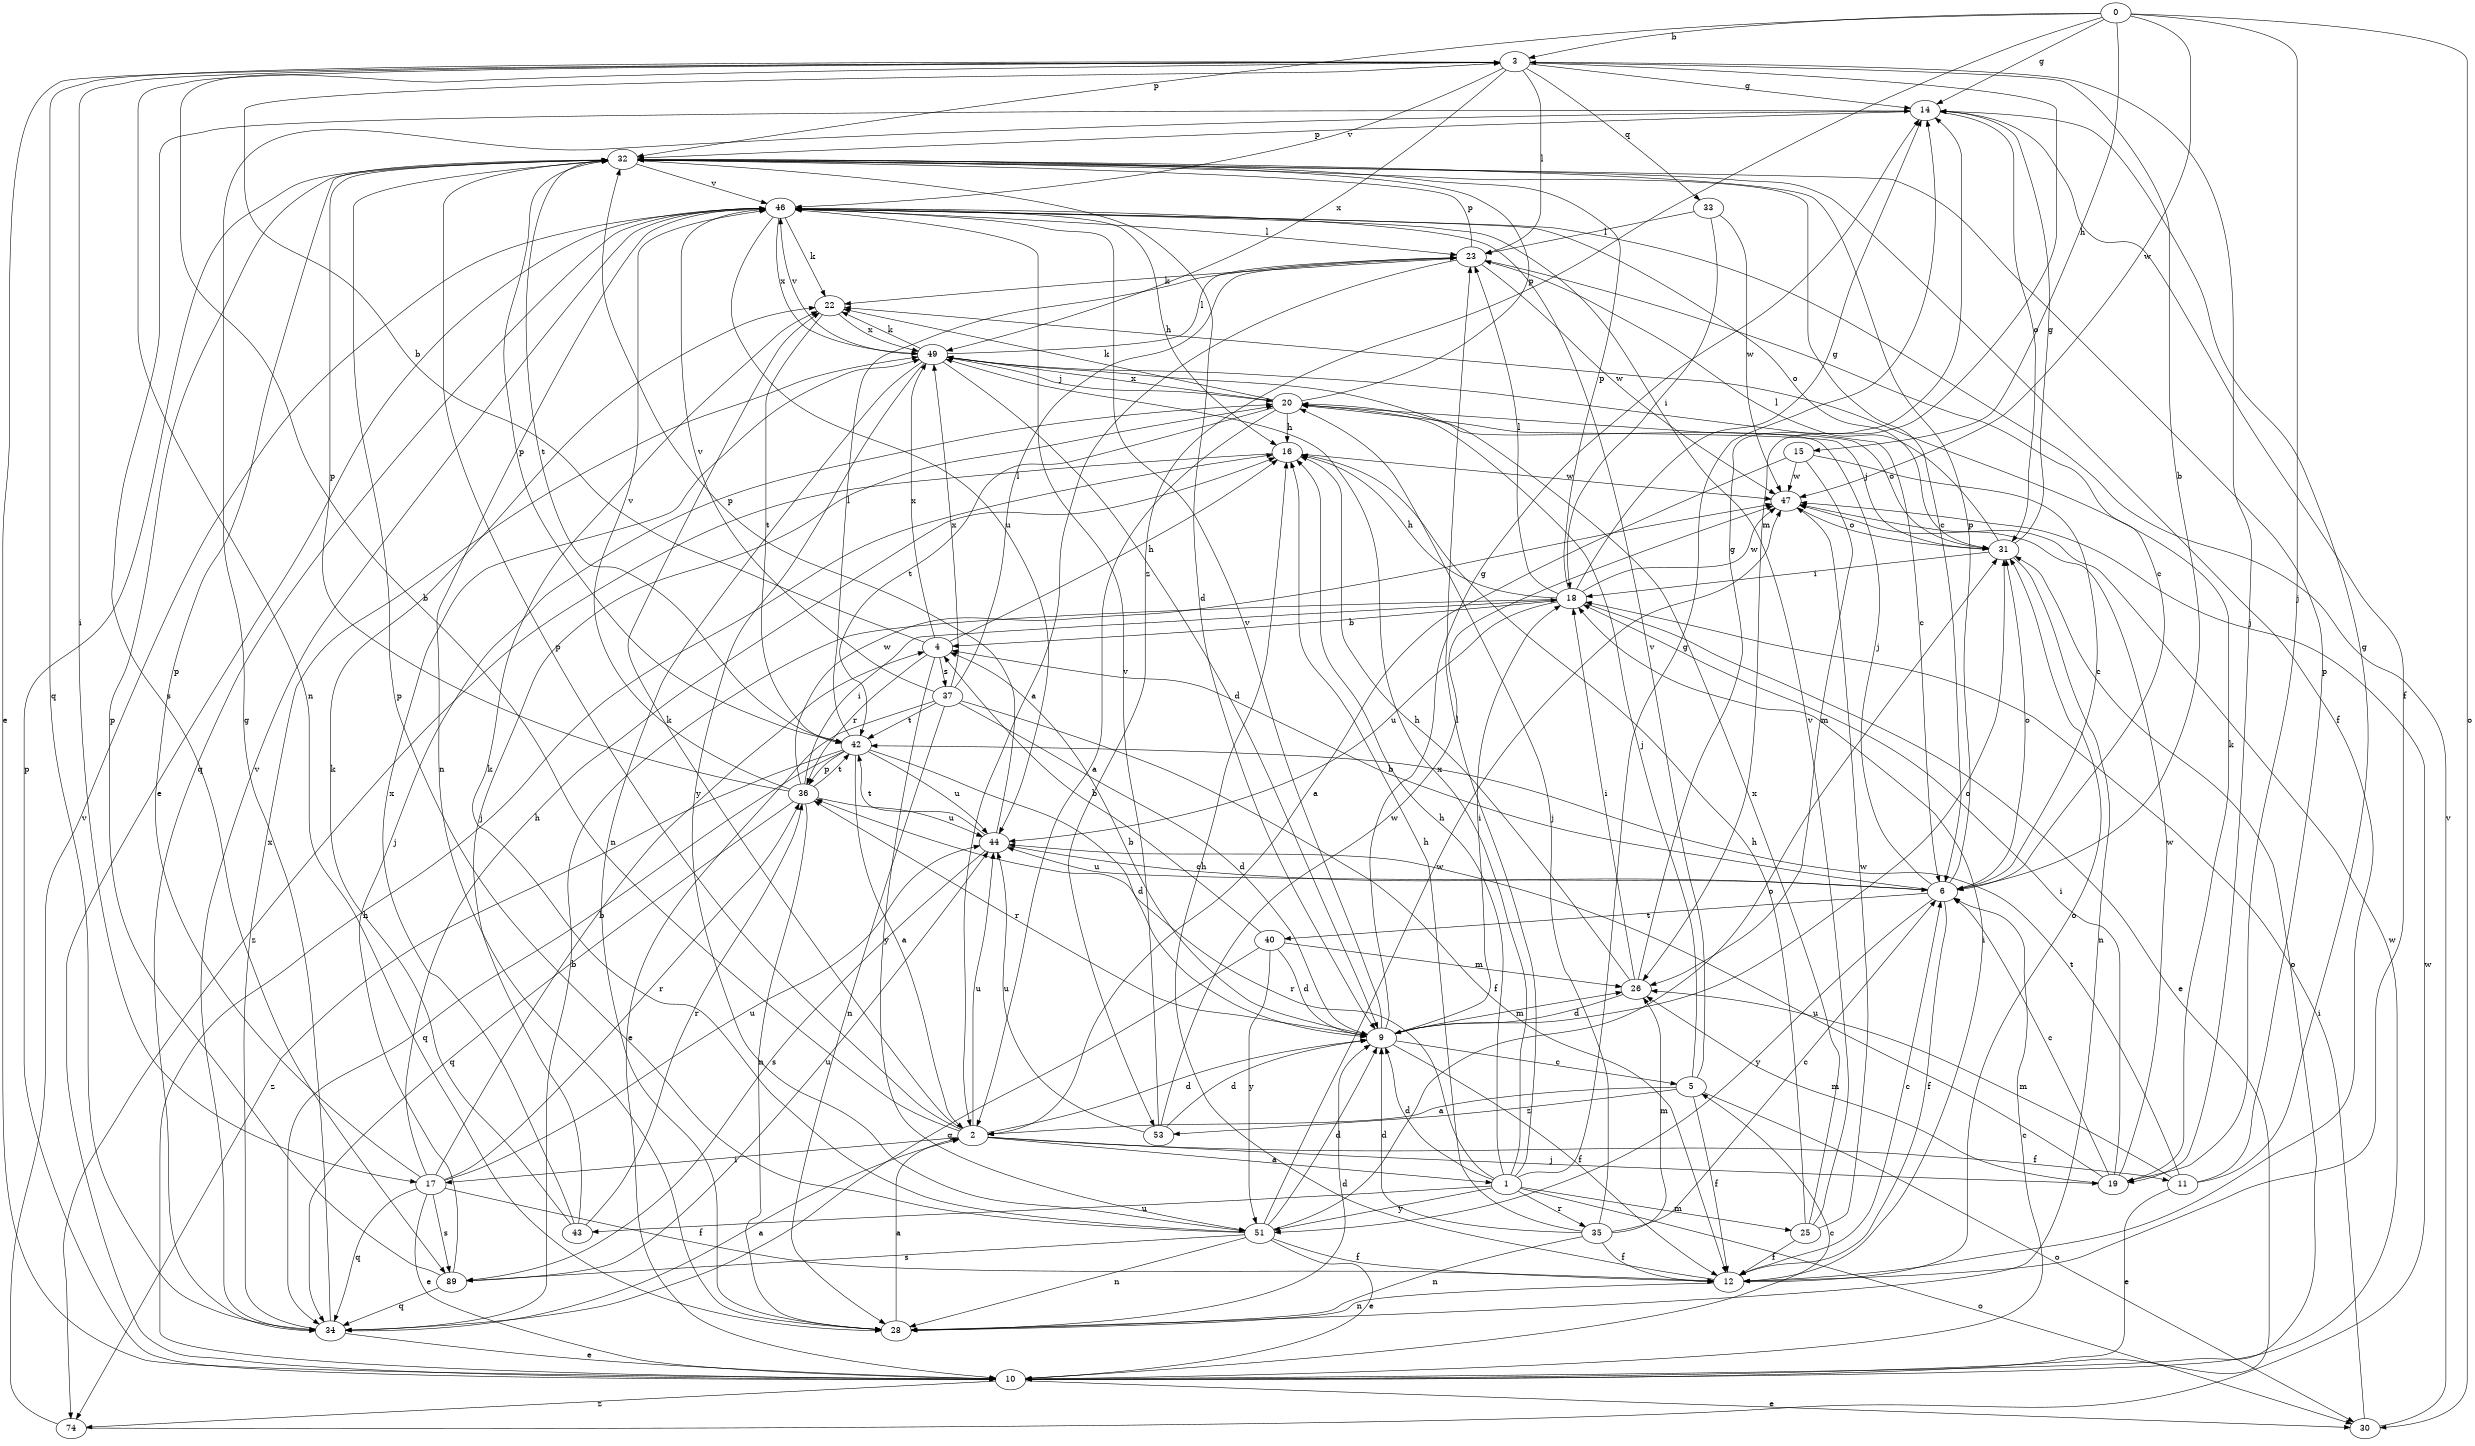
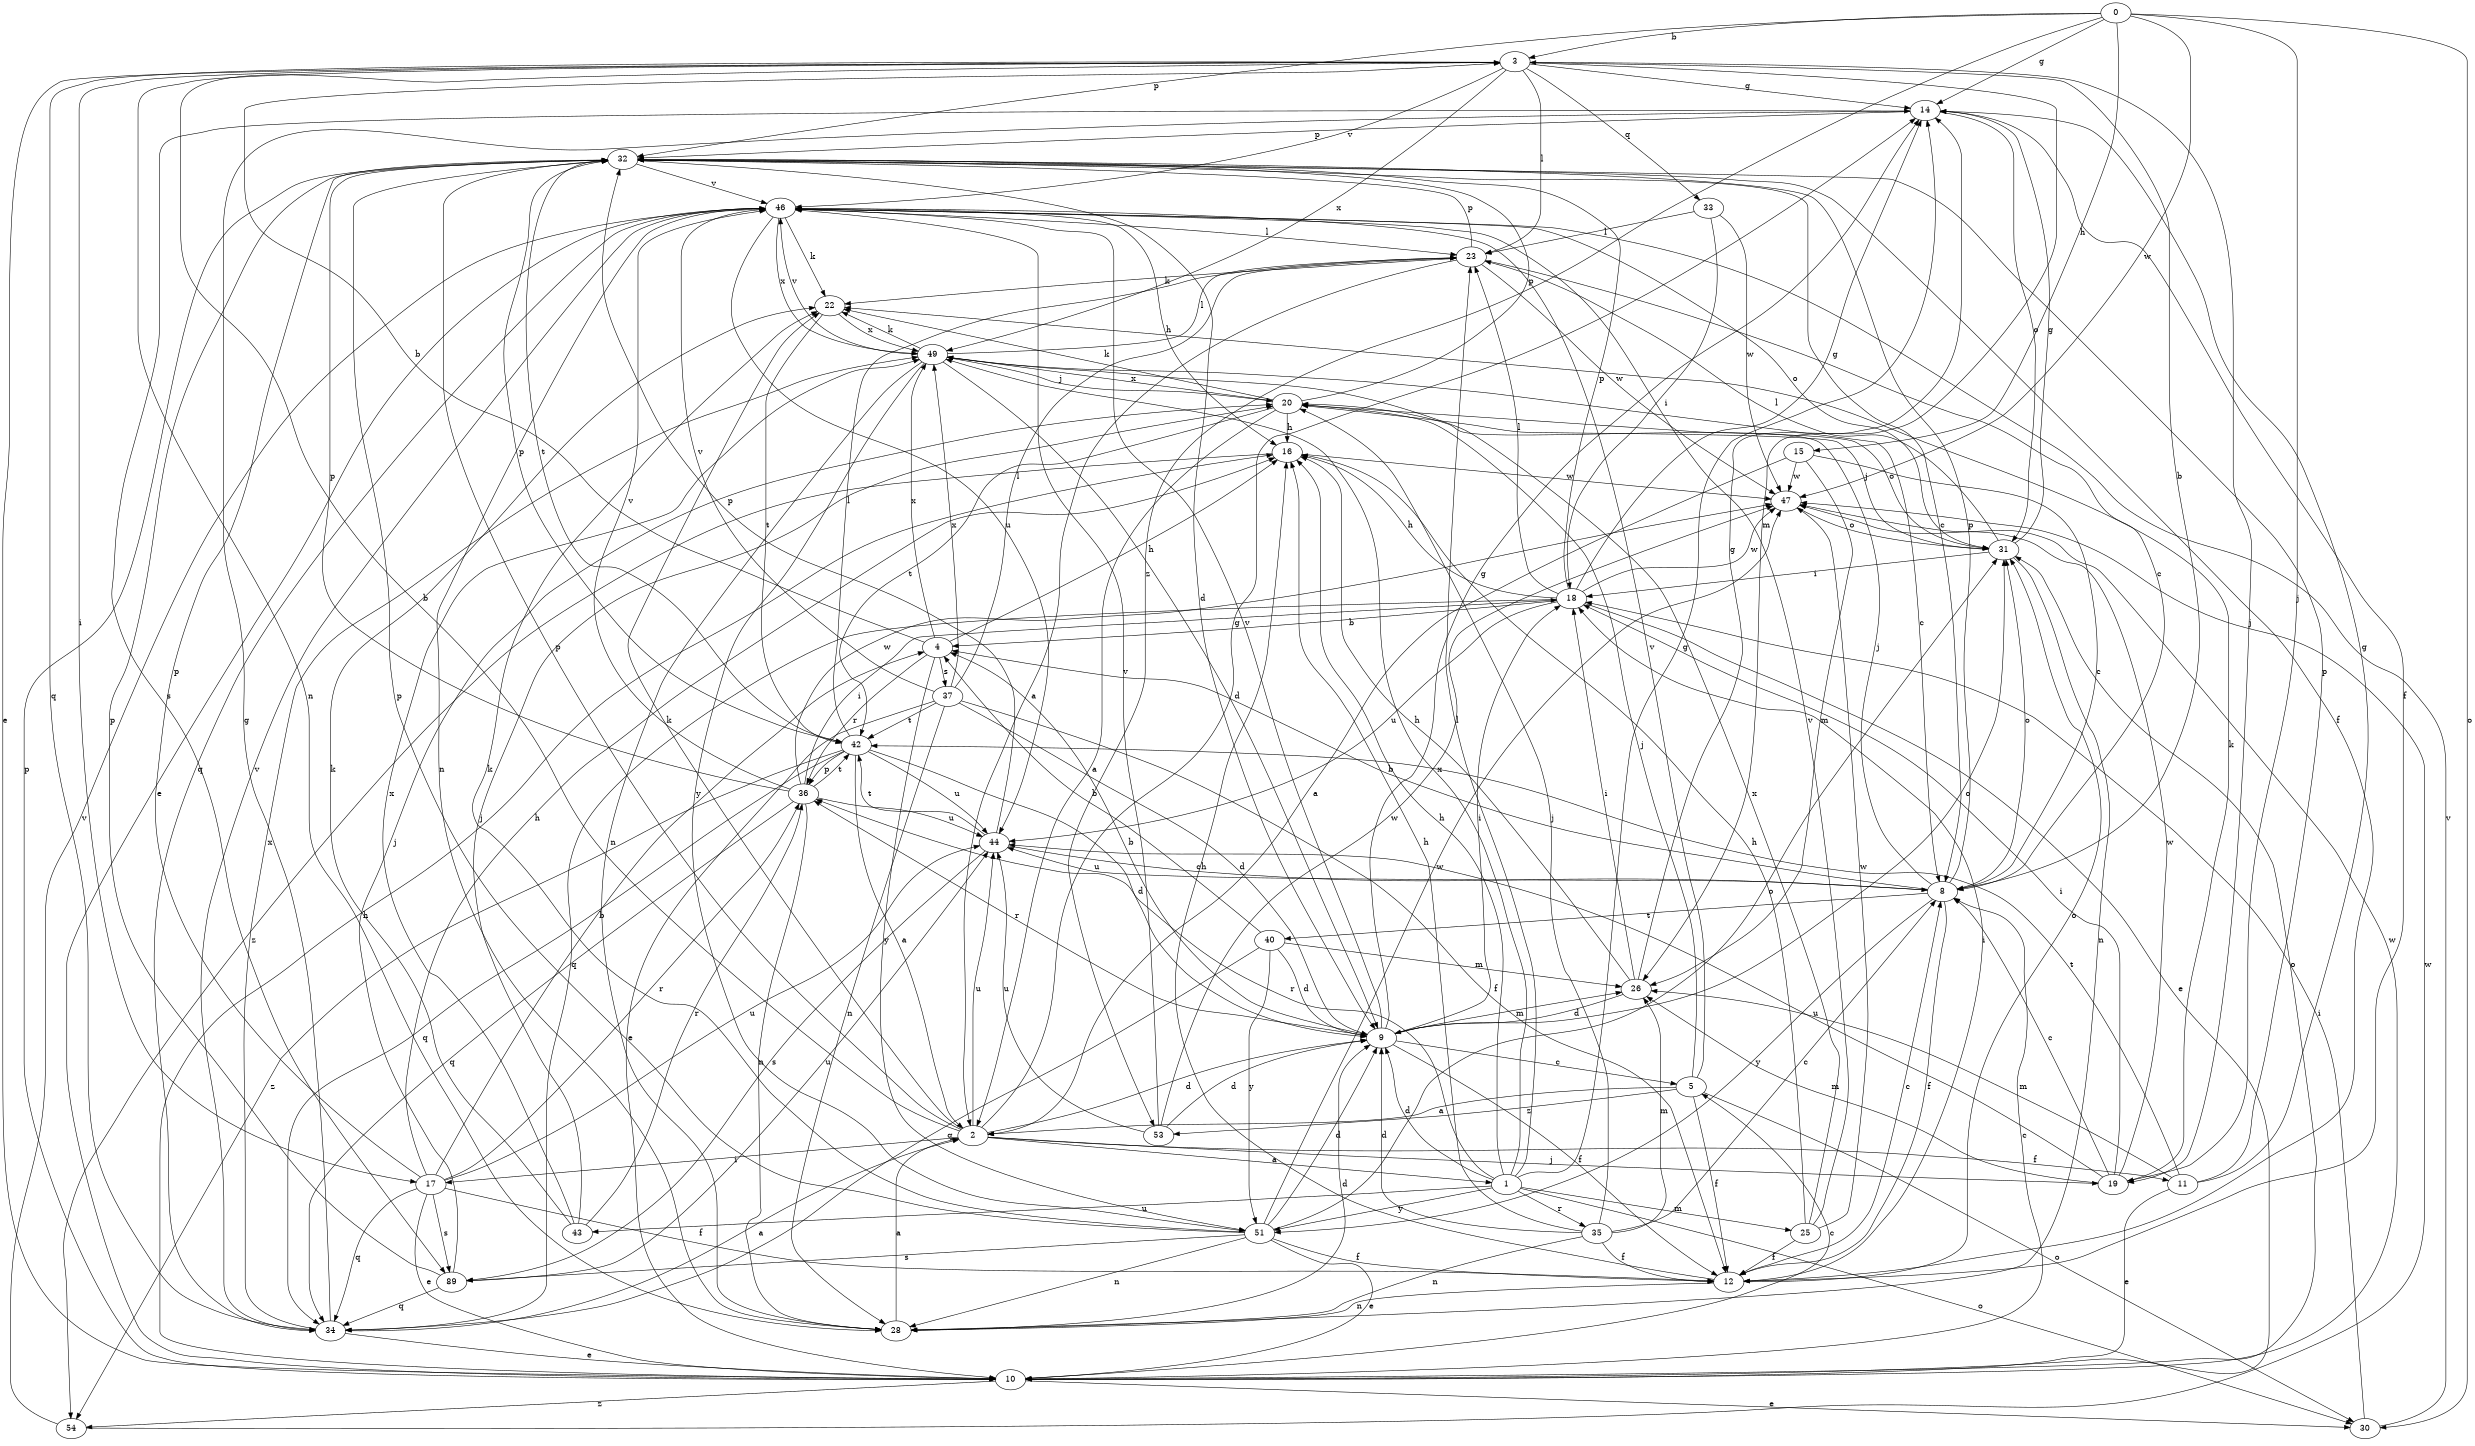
edge "2" -> "14": added, label "g"
node "6": label "6" -> "8"
edge "18" -> "34": label "b" -> "q"
node "74": label "74" -> "54"
